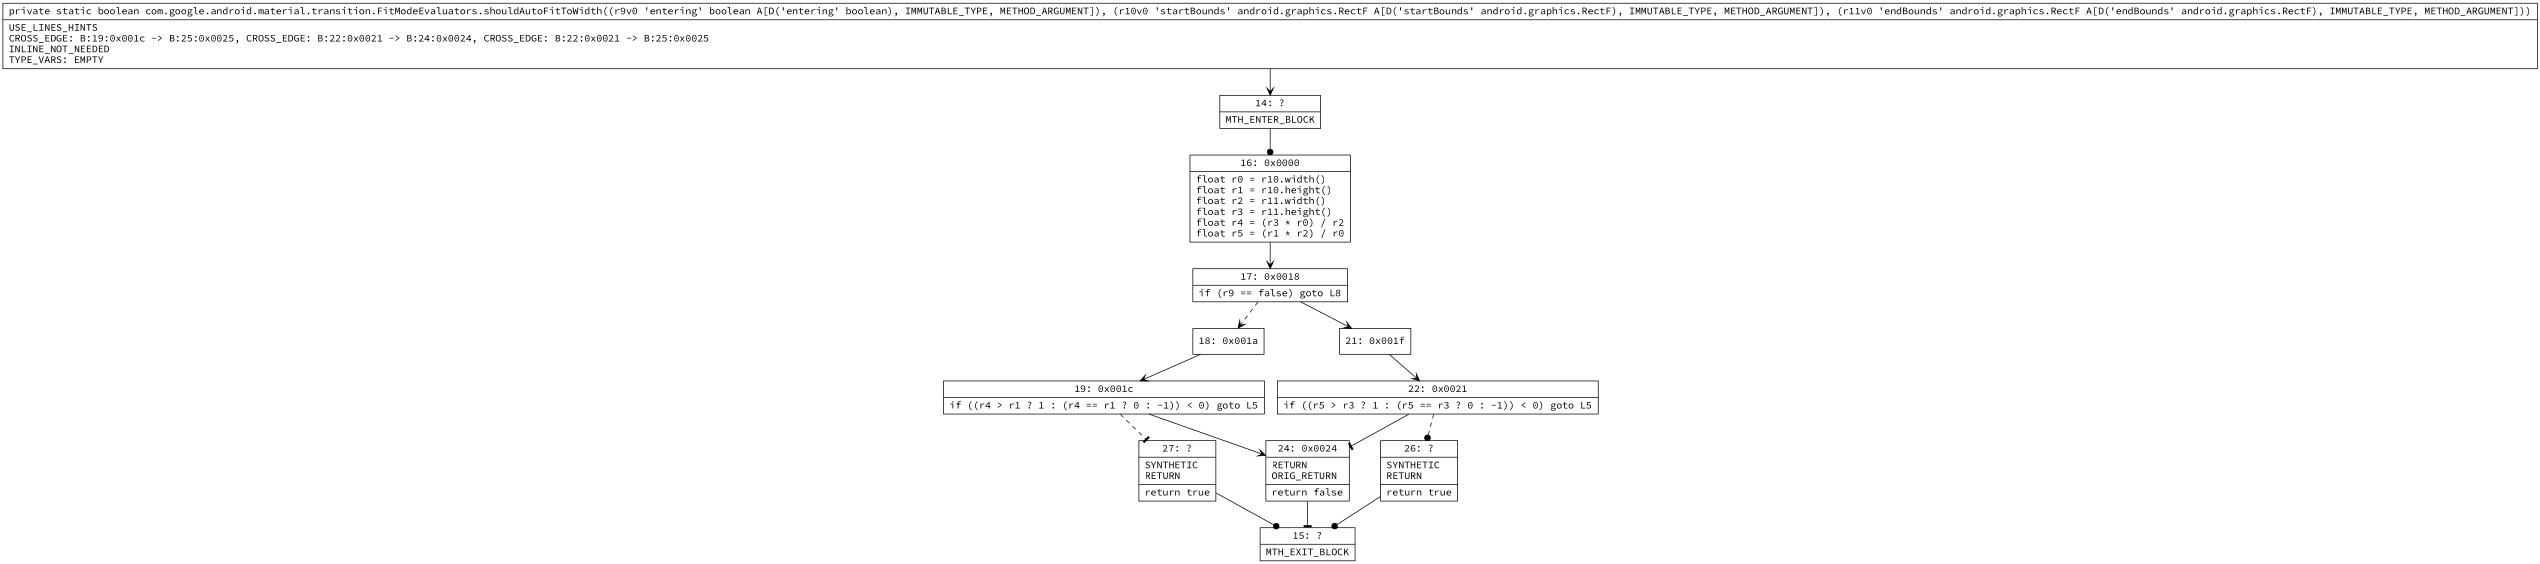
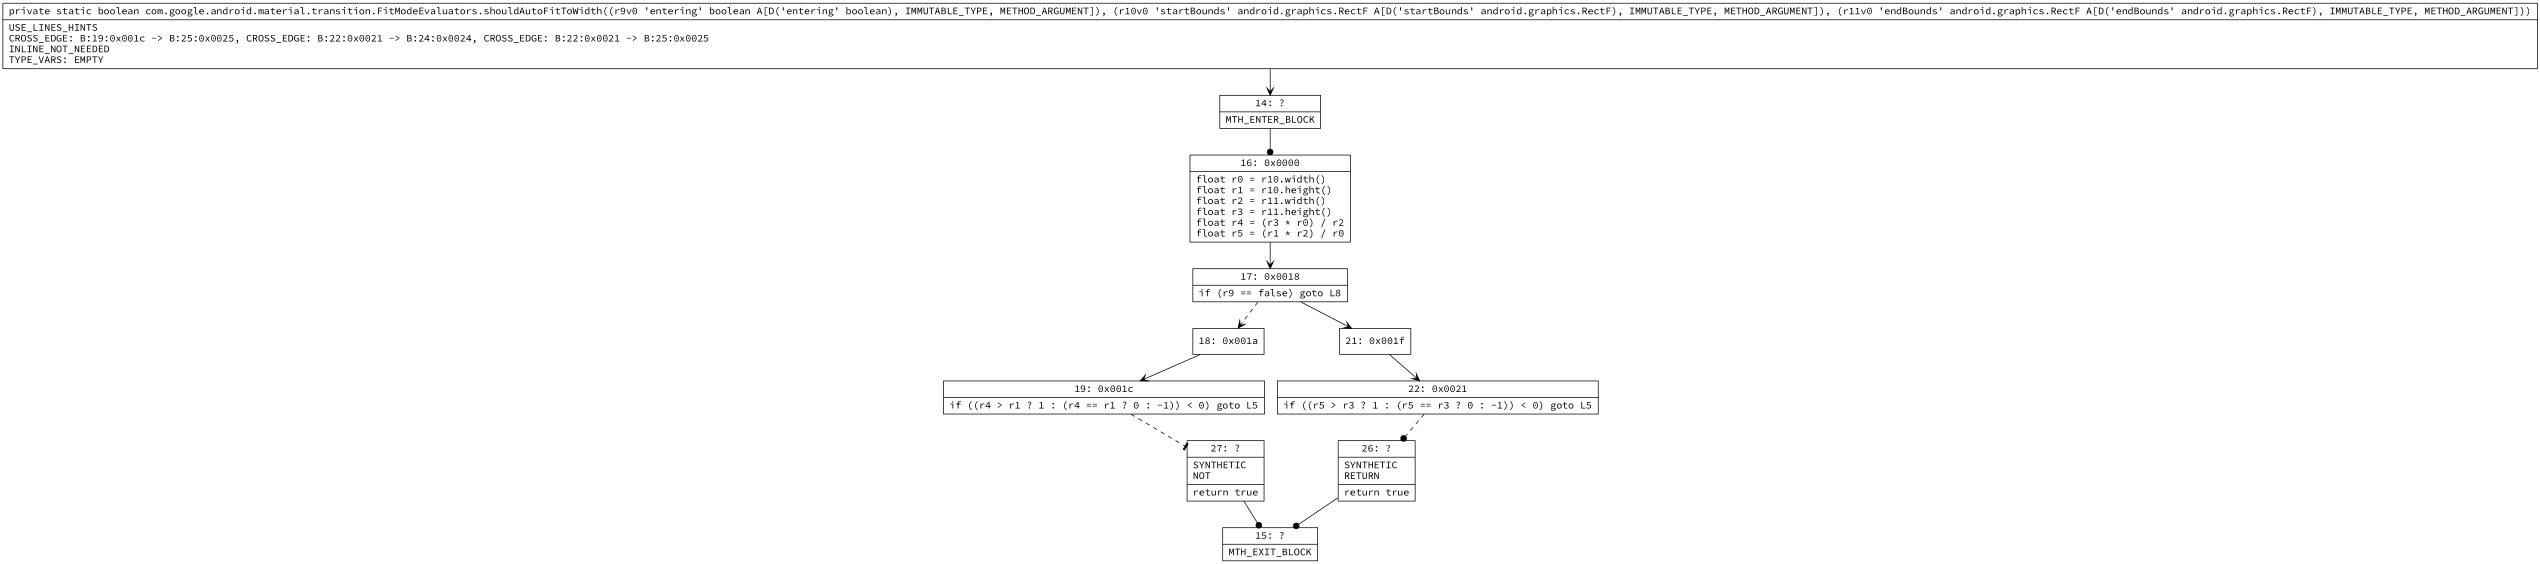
node "24: 0x0024": removed
node "27: ?": text "RETURN" -> "NOT"
